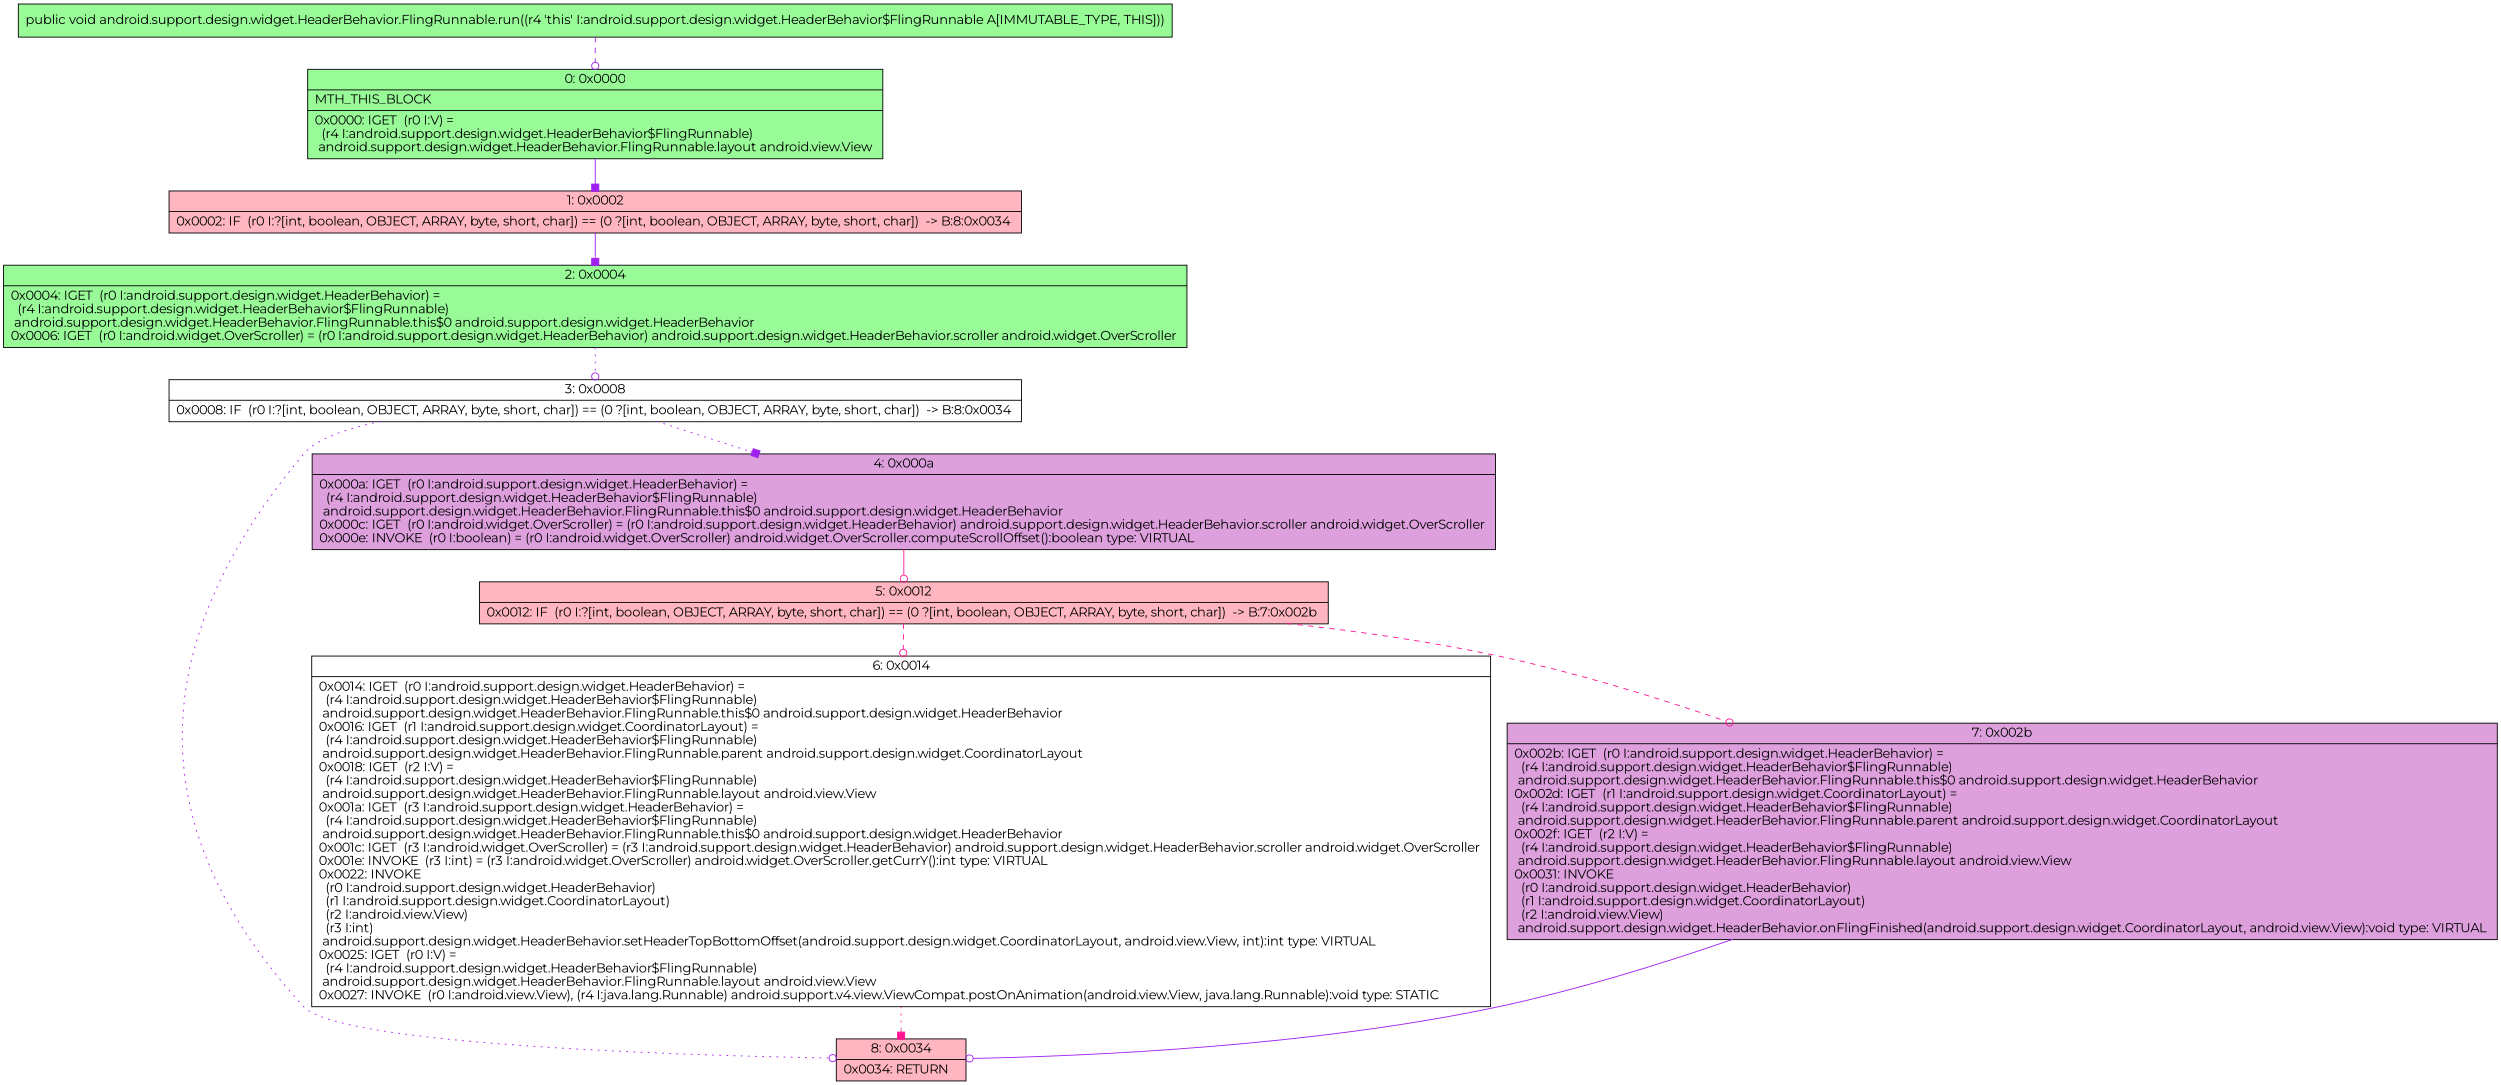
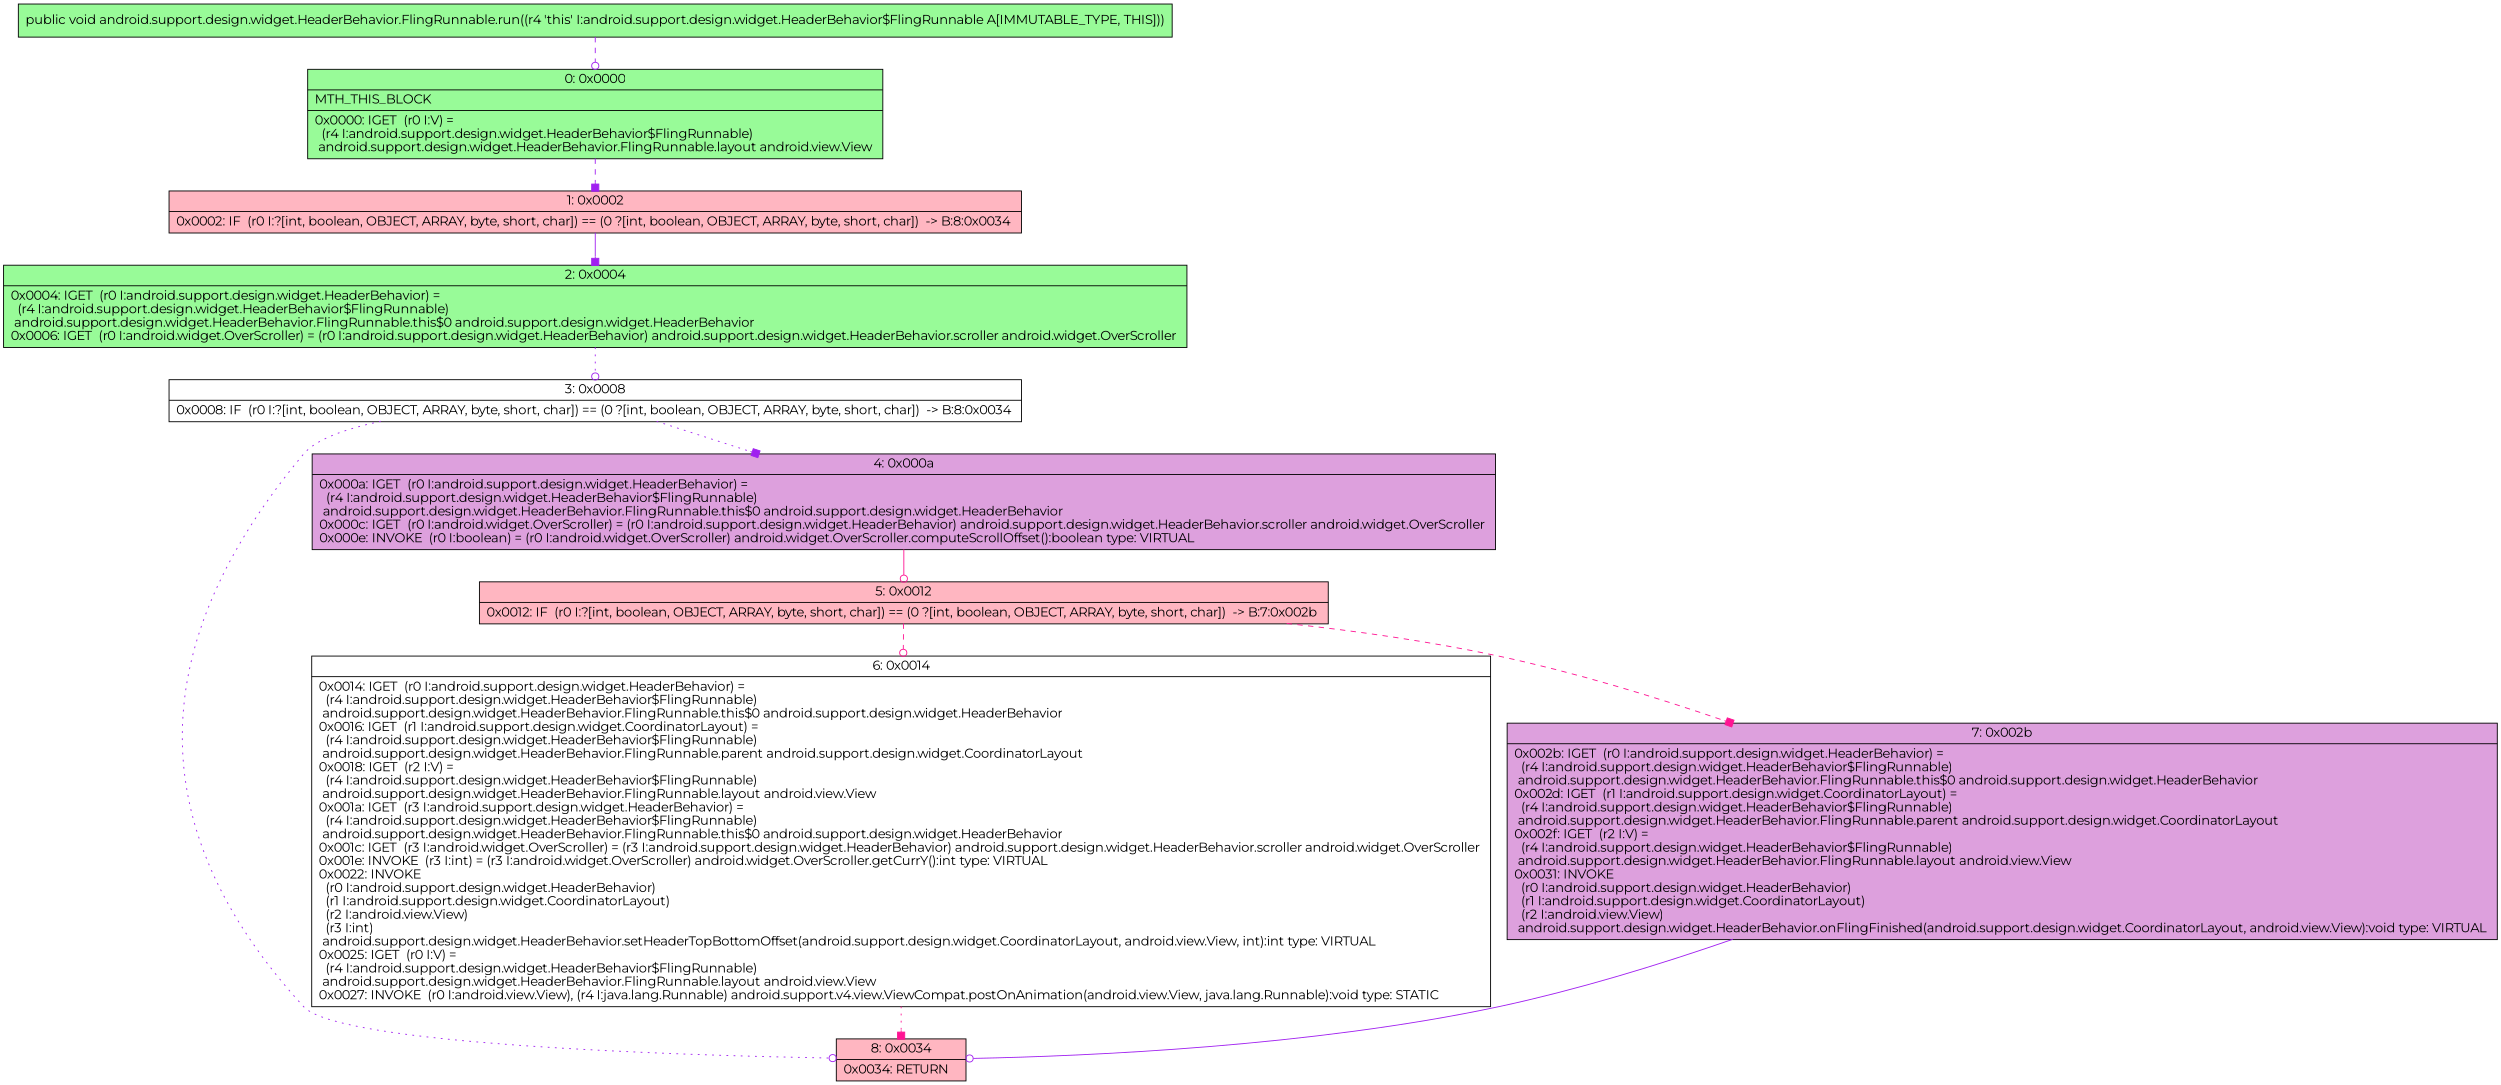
edge "0: 0x0000" -> "1: 0x0002": style solid -> dashed
edge "5: 0x0012" -> "7: 0x002b": arrowhead odot -> box
